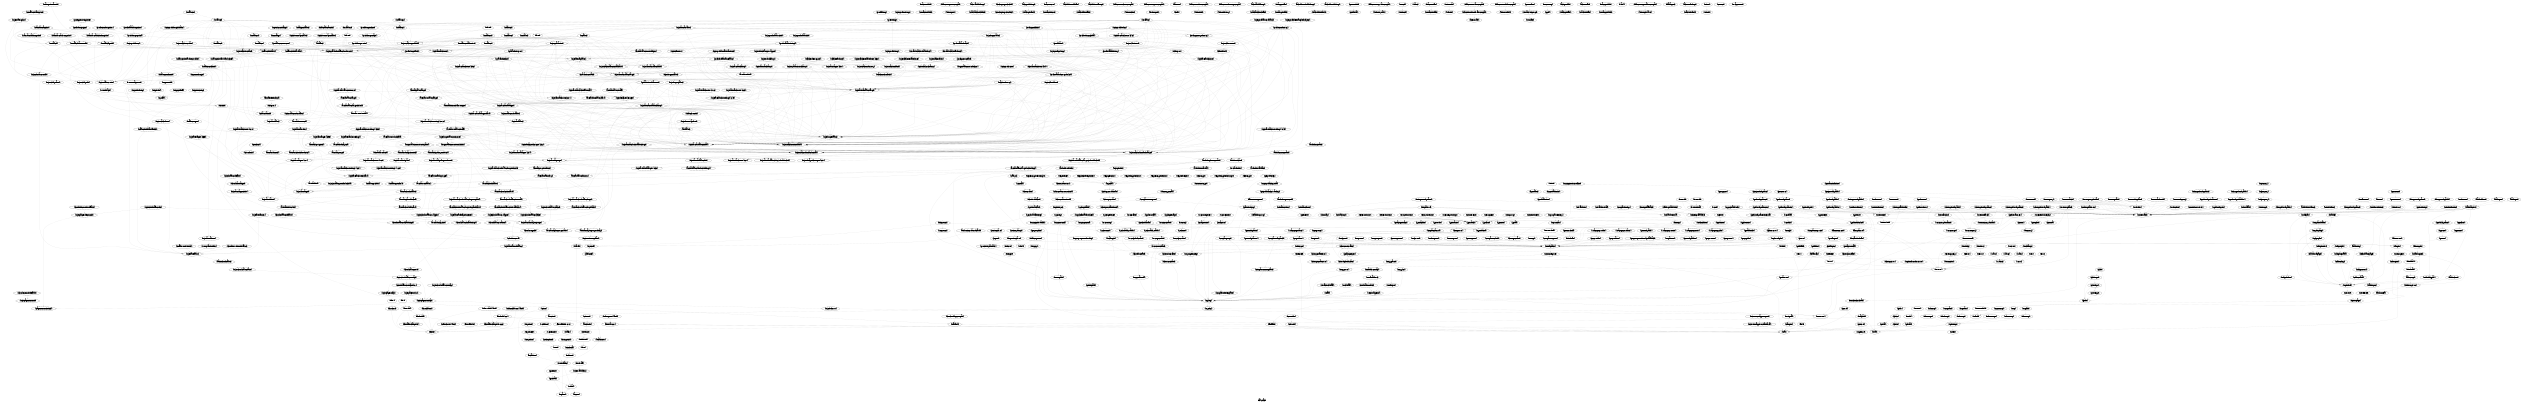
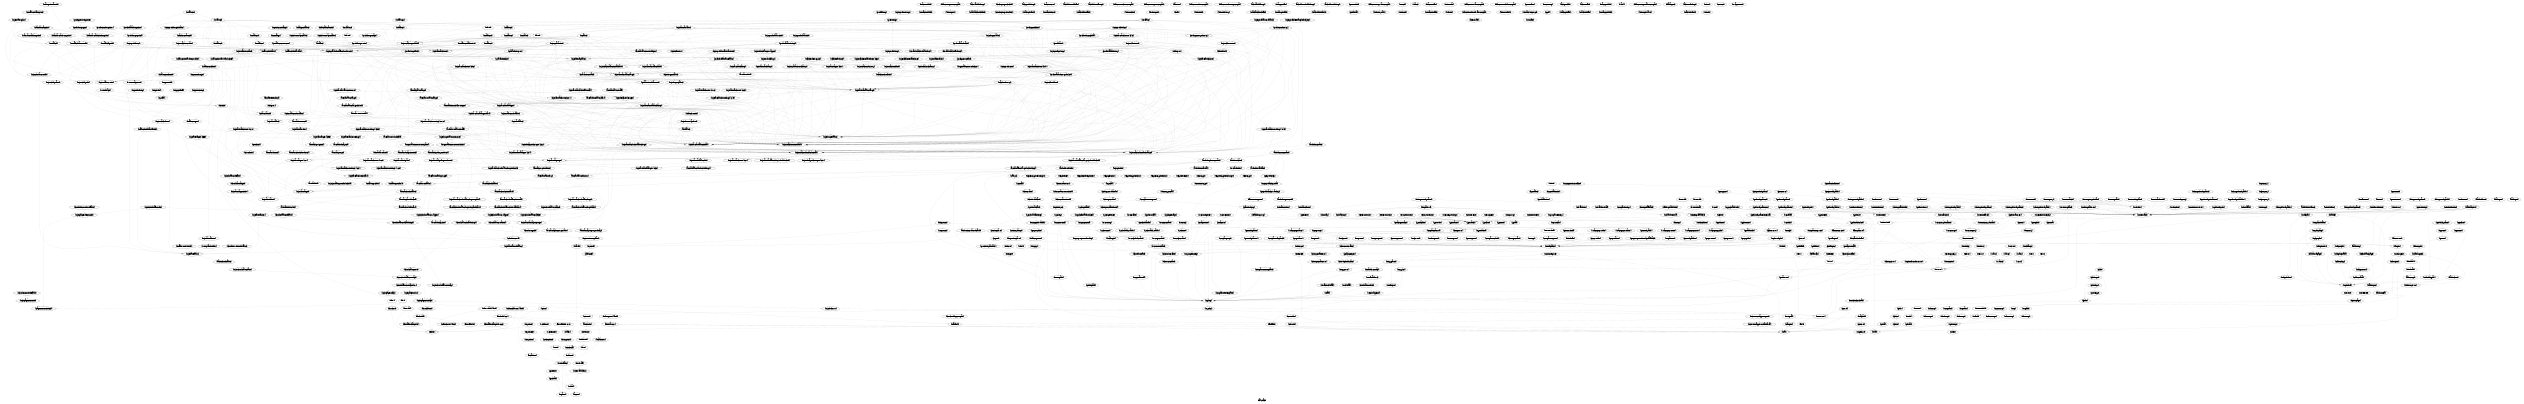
node "{prof_dump_close}": removed
node "{tcache_create_ctl}": added
node "{__je_arena_decay_time_set}": removed
node "{asctime}": removed
